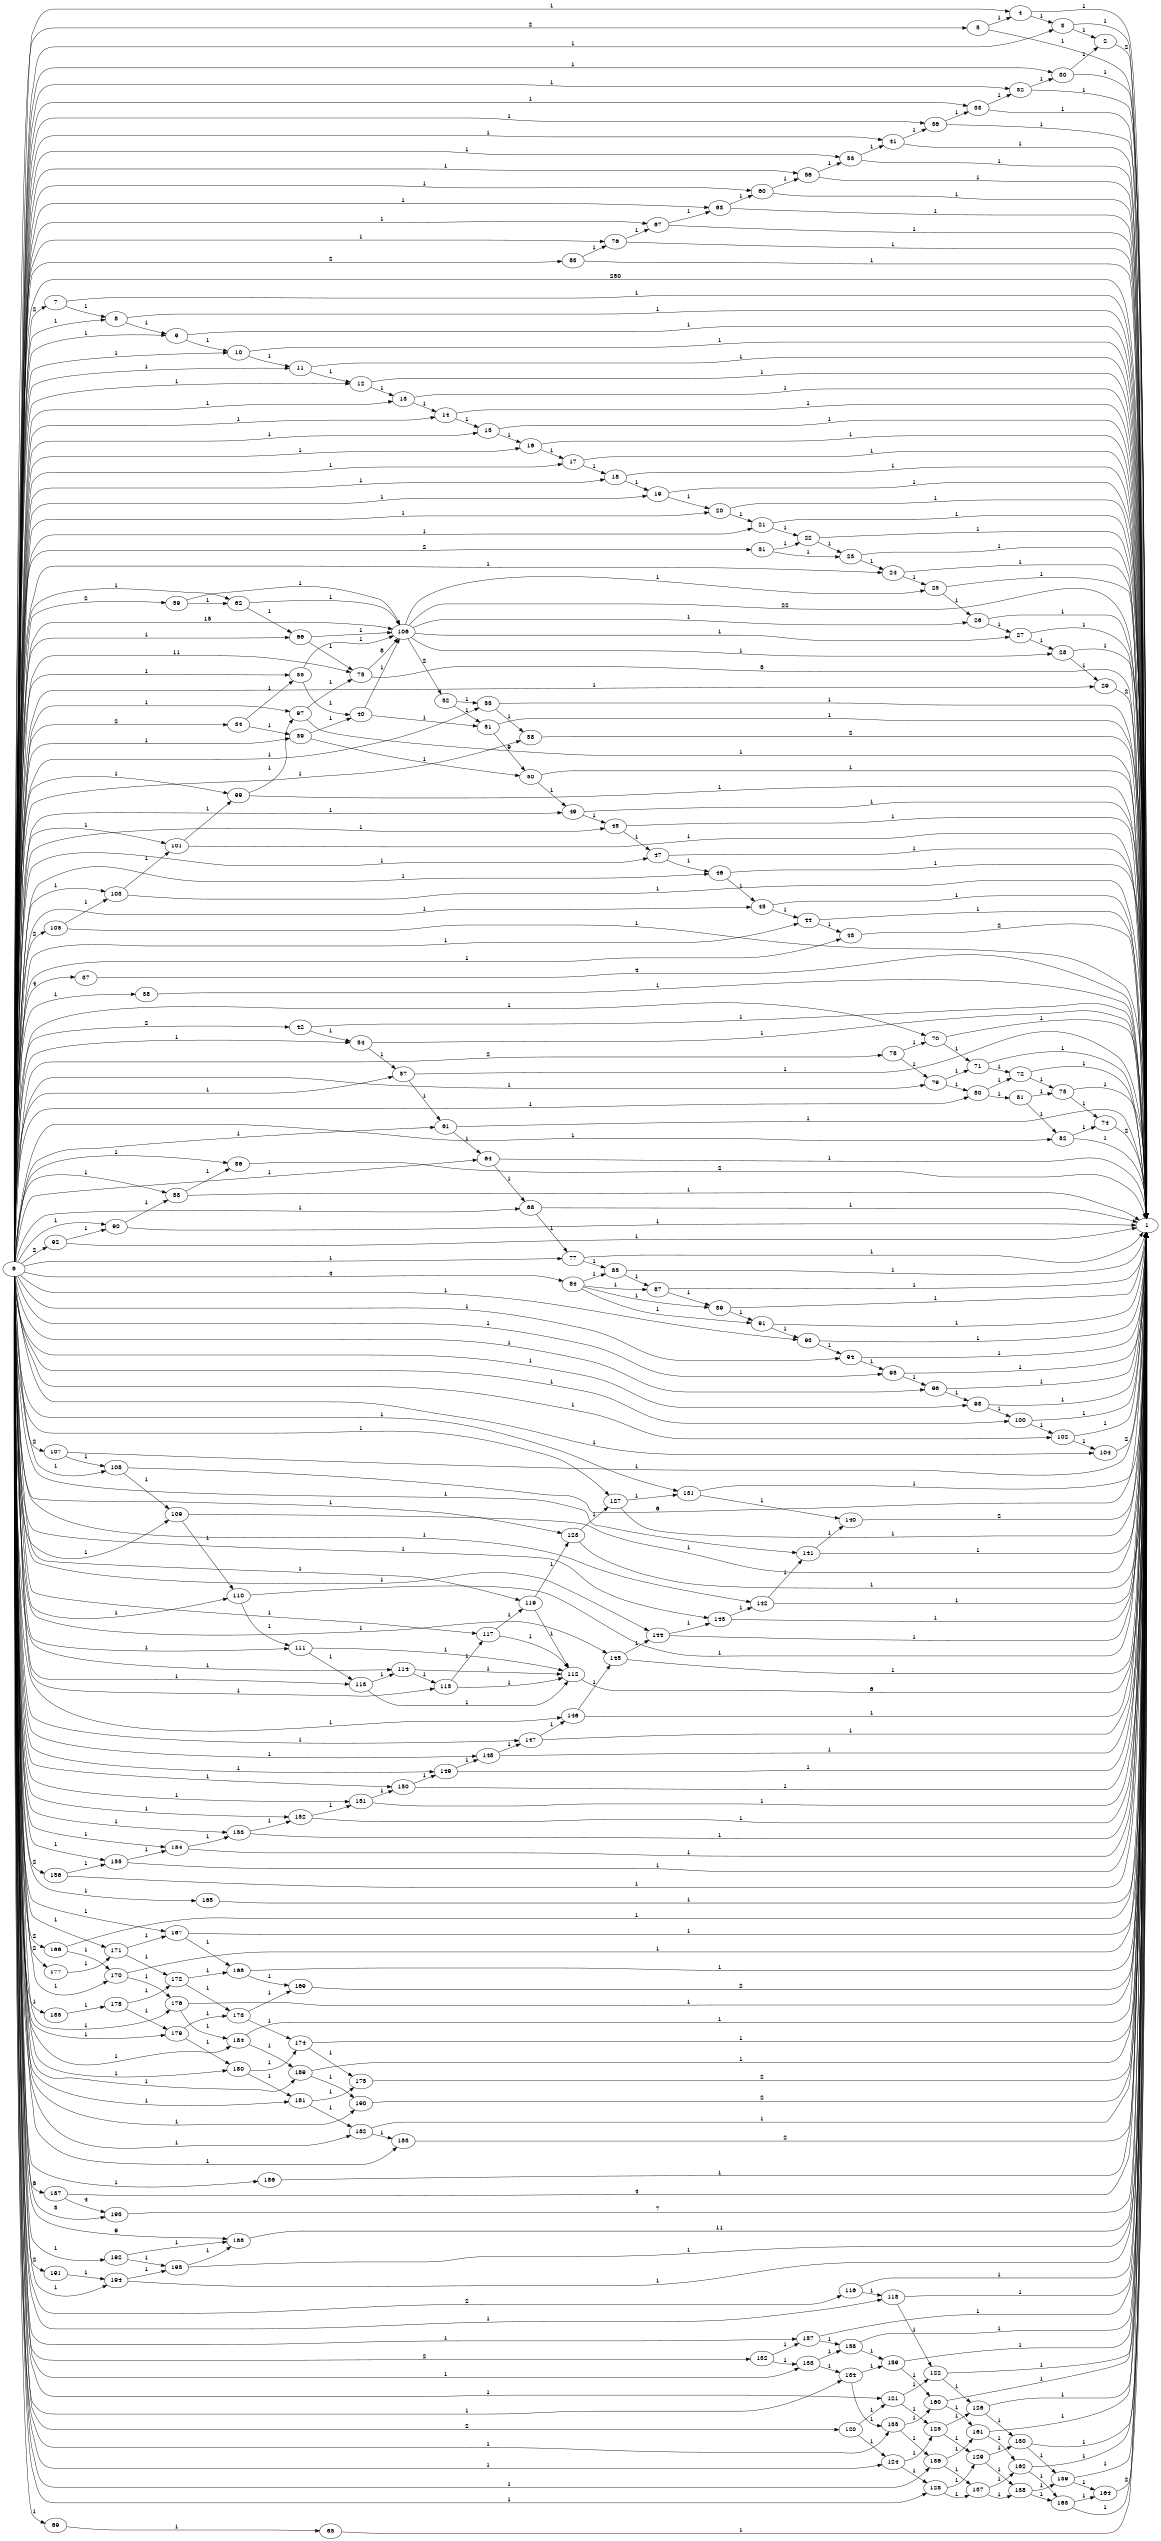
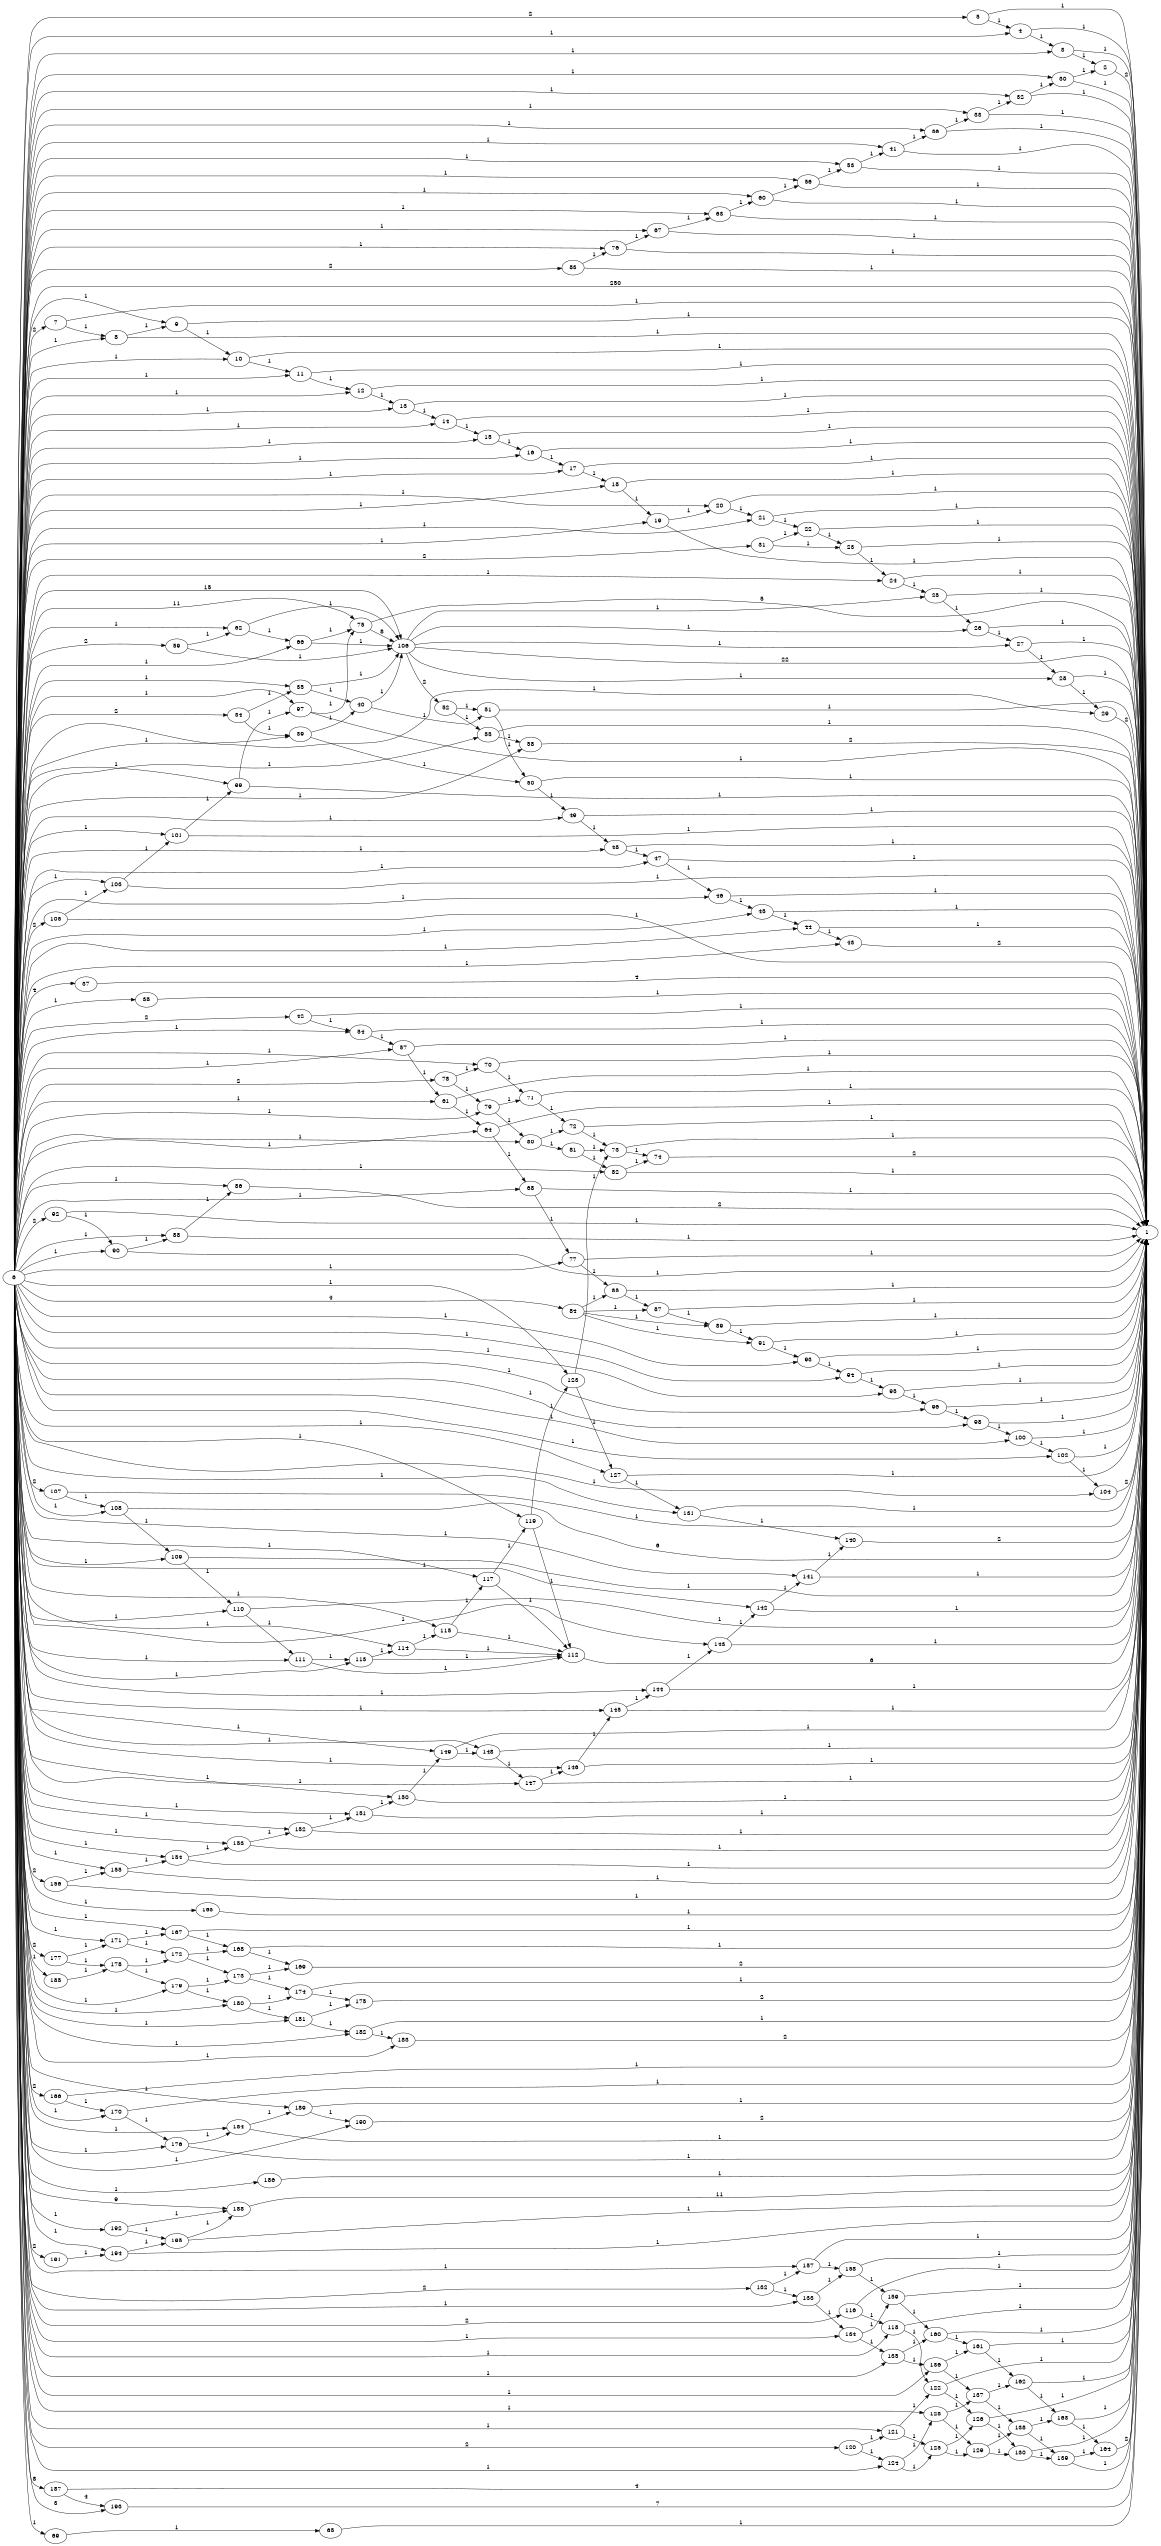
edge "51" -> "50": label "9" -> "1"
edge "123" -> "1": now "123" -> "73"
edge "177" -> "178": added, label "1"
